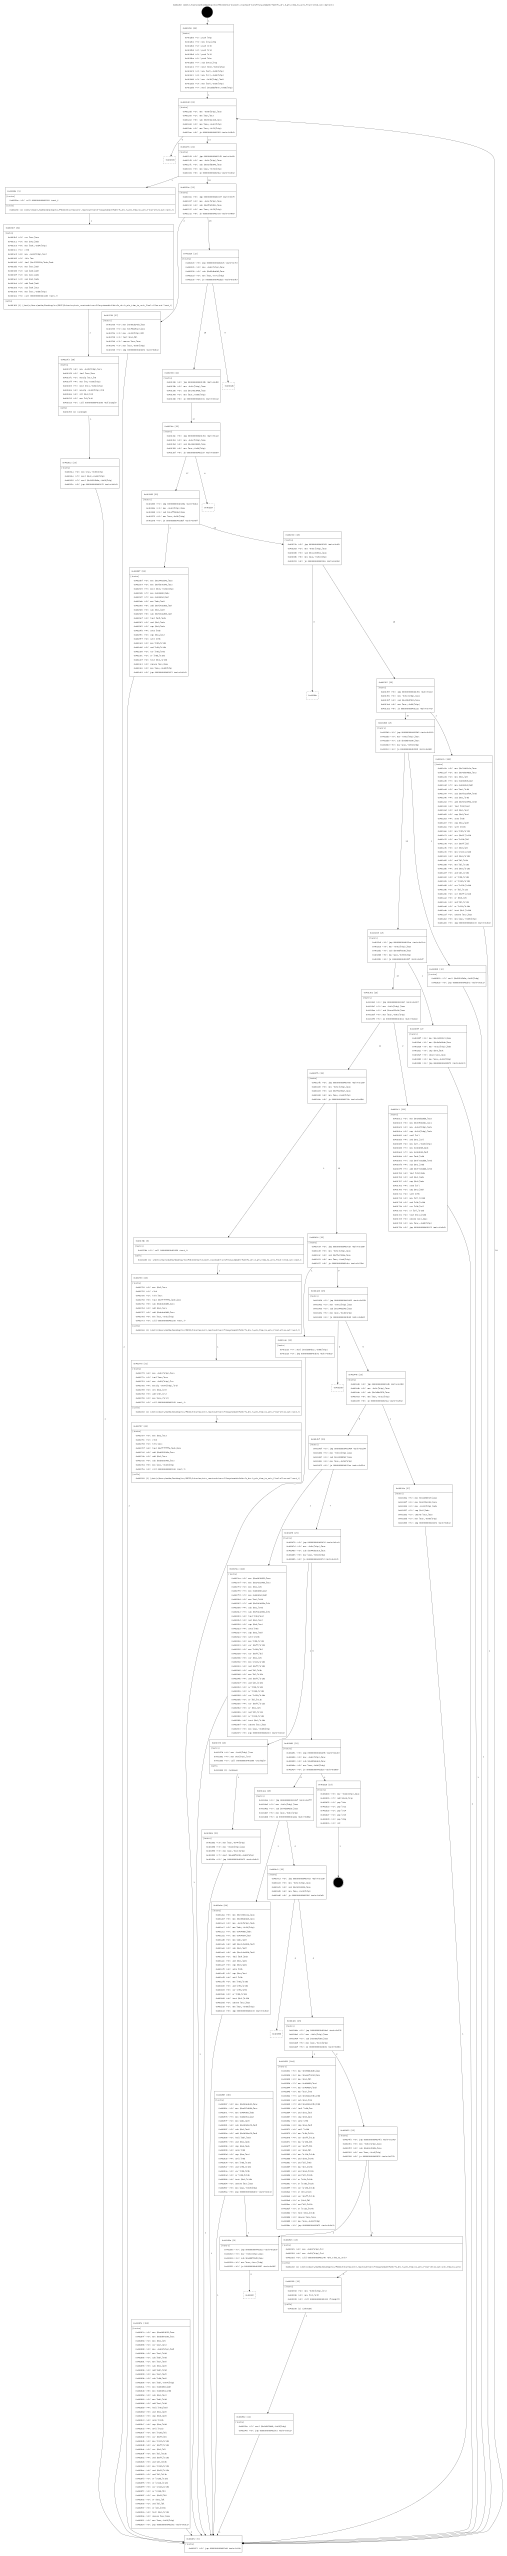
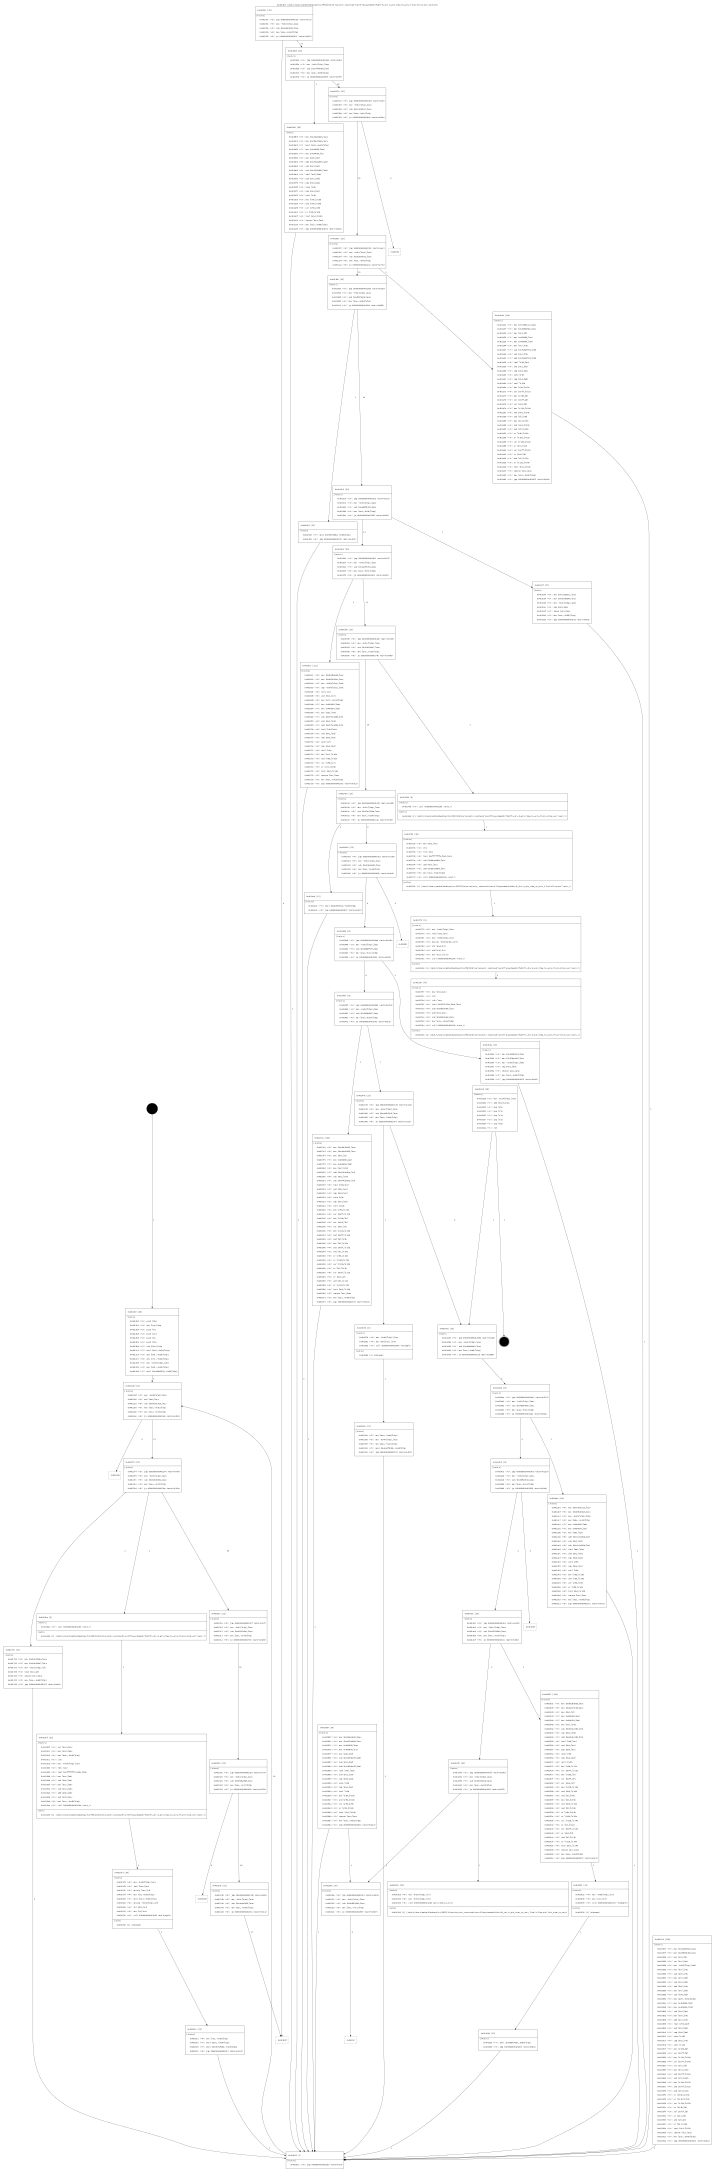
edge "0x40130a [22]" -> "0x401730 [27]": now "0x4012f4 [22]" -> "0x401730 [27]"
edge "0x401336 [22]" -> "0x40134c [25]": now "0x401336 [22]" -> "0x401b37"
edge "0x401491 [25]" -> "0x401b18 [19]": reversed
edge "0x401925 [13]" -> "0x401932 [12]": now "0x401631 [144]" -> "0x401932 [12]"
